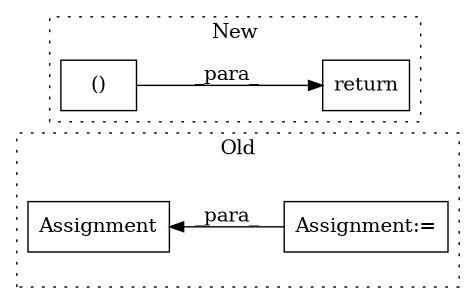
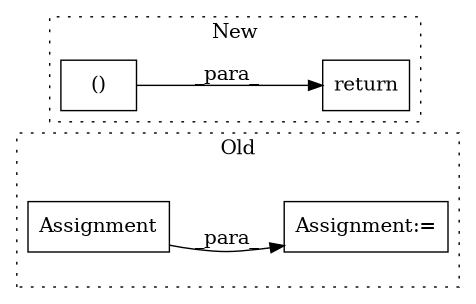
edge "Assignment:=" -> "Assignment": reversed
